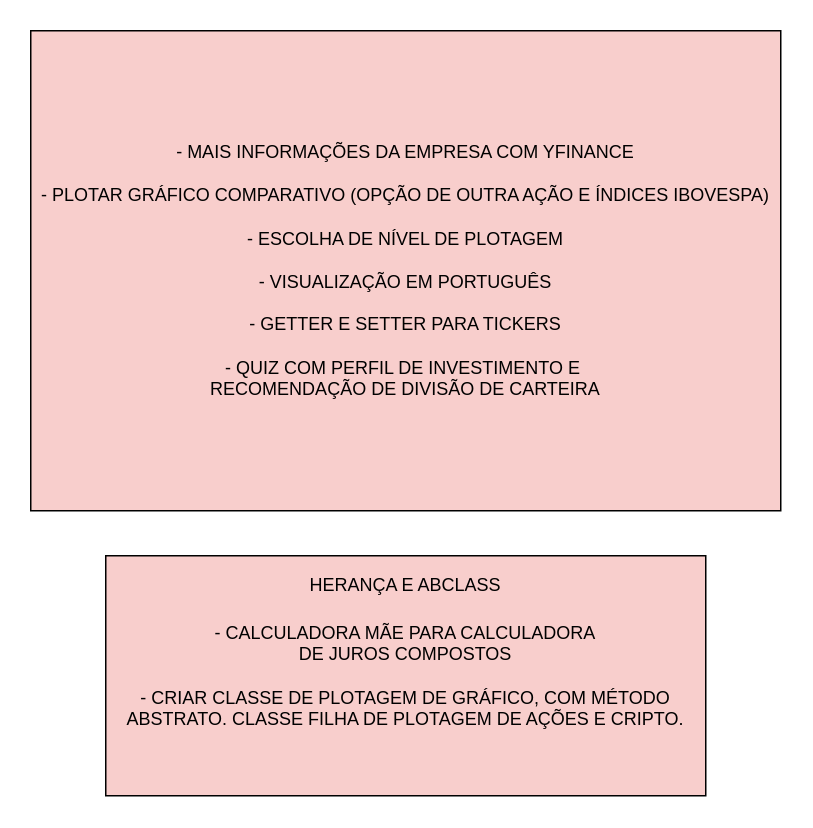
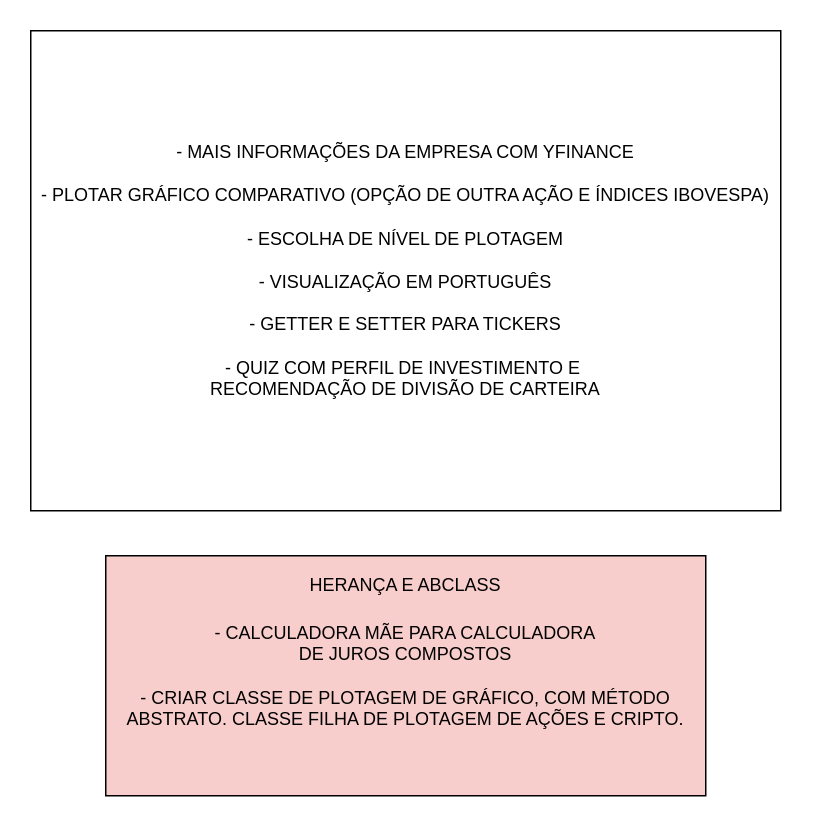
node "- MAIS INFORMAÇÕES DA EMPRESA COM YFINANCE - PLOTAR GRÁFICO COMPARATIVO (OPÇÃO DE OUTRA AÇÃO E ÍNDICES IBOVESPA) - ESCOLHA DE NÍVEL DE PLOTAGEM - VISUALIZAÇÃO EM PORTUGUÊS - GETTER E SETTER PARA TICKERS - QUIZ COM PERFIL DE INVESTIMENTO E RECOMENDAÇÃO DE DIVISÃO DE CARTEIRA": fillcolor #f8cecc -> #ffffff
